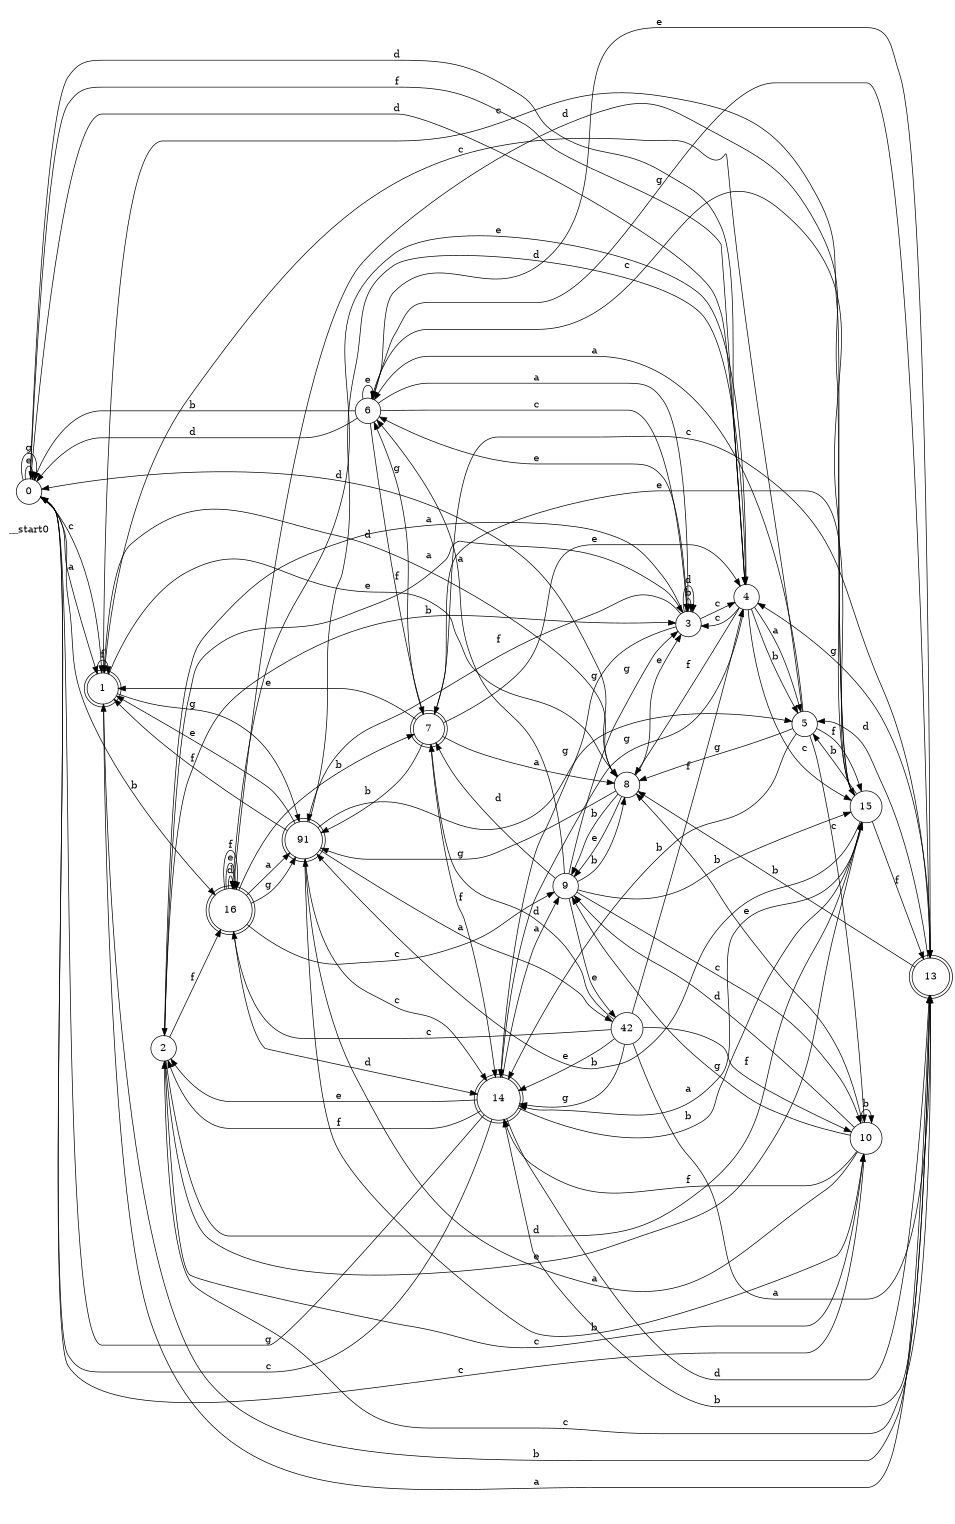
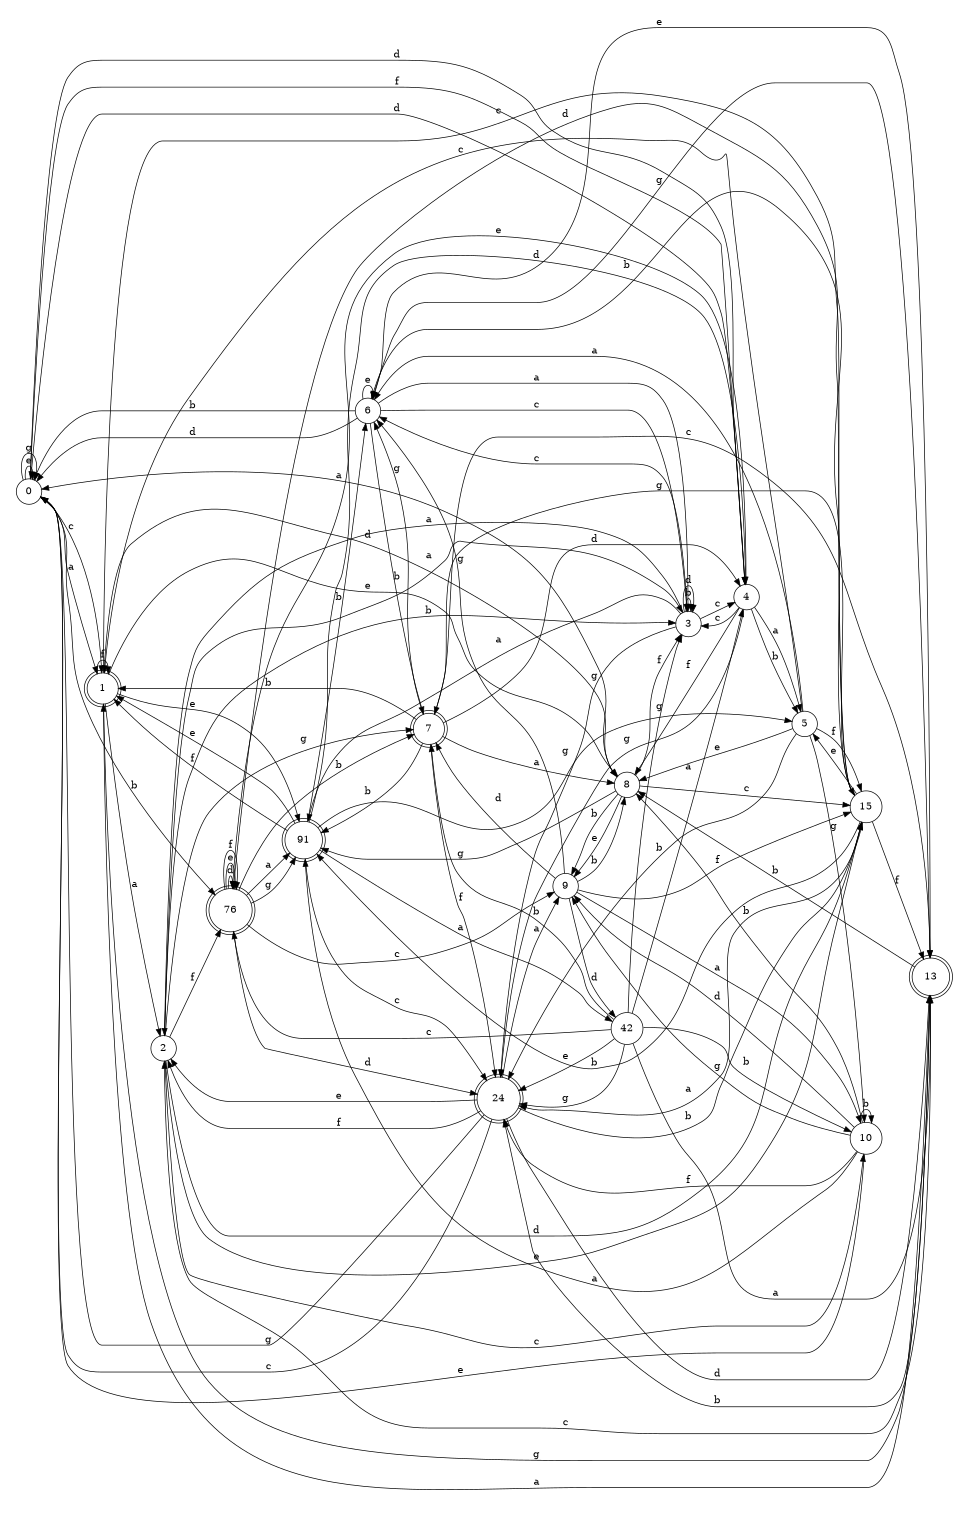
edge "15" -> "6": label "c" -> "b"
edge "3" -> "6": label "e" -> "c"
edge "8" -> "0": label "d" -> "a"
edge "15" -> "7": label "e" -> "g"
node "__start0": removed
edge "7" -> "4": label "e" -> "d"
edge "9" -> "6": label "a" -> "g"
edge "6" -> "7": label "f" -> "b"
edge "3" -> "91": label "f" -> "a"
edge "8" -> "3": label "e" -> "f"
edge "7" -> "1": label "e" -> "b"
edge "1" -> "91": label "g" -> "e"
edge "4" -> "15": now "8" -> "15"
edge "5" -> "8": label "g" -> "e"
edge "15" -> "5": label "b" -> "e"
edge "13" -> "4": removed, label "g"
edge "9" -> "3": now "42" -> "3"
edge "42" -> "4": label "f" -> "a"
edge "2" -> "7": added, label "g"
edge "5" -> "10": label "c" -> "g"
edge "13" -> "5": removed, label "d"
edge "9" -> "15": label "b" -> "f"
edge "1" -> "2": added, label "a"
node "16": label "16" -> "76"
edge "10" -> "8": label "e" -> "b"
edge "42" -> "7": label "d" -> "b"
edge "9" -> "10": label "c" -> "a"
edge "9" -> "42": label "e" -> "d"
edge "42" -> "10": label "f" -> "b"
node "14": label "14" -> "24"
edge "91" -> "10": now "91" -> "6"
edge "10" -> "0": label "c" -> "e"
edge "1" -> "13": label "b" -> "g"
